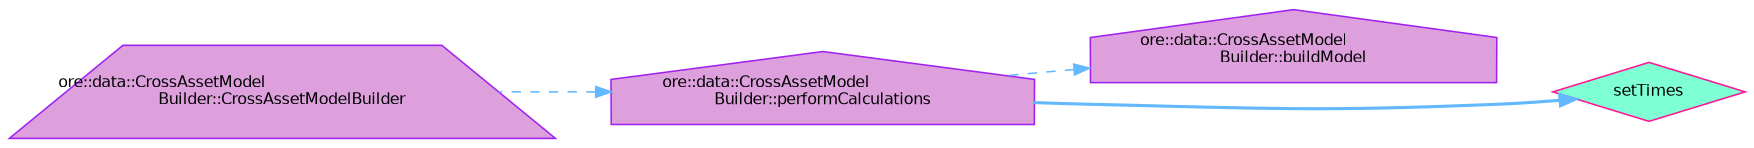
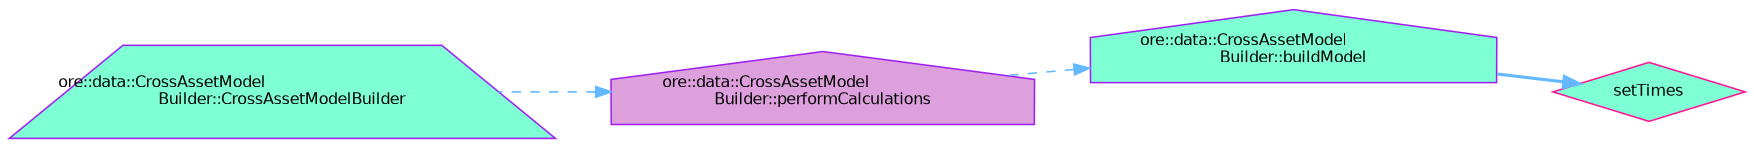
node "ore::data::CrossAssetModel Builder::buildModel": fillcolor plum -> aquamarine
node "ore::data::CrossAssetModel Builder::CrossAssetModelBuilder": fillcolor plum -> aquamarine
edge "ore::data::CrossAssetModel Builder::performCalculations" -> "setTimes": now "ore::data::CrossAssetModel Builder::buildModel" -> "setTimes"
